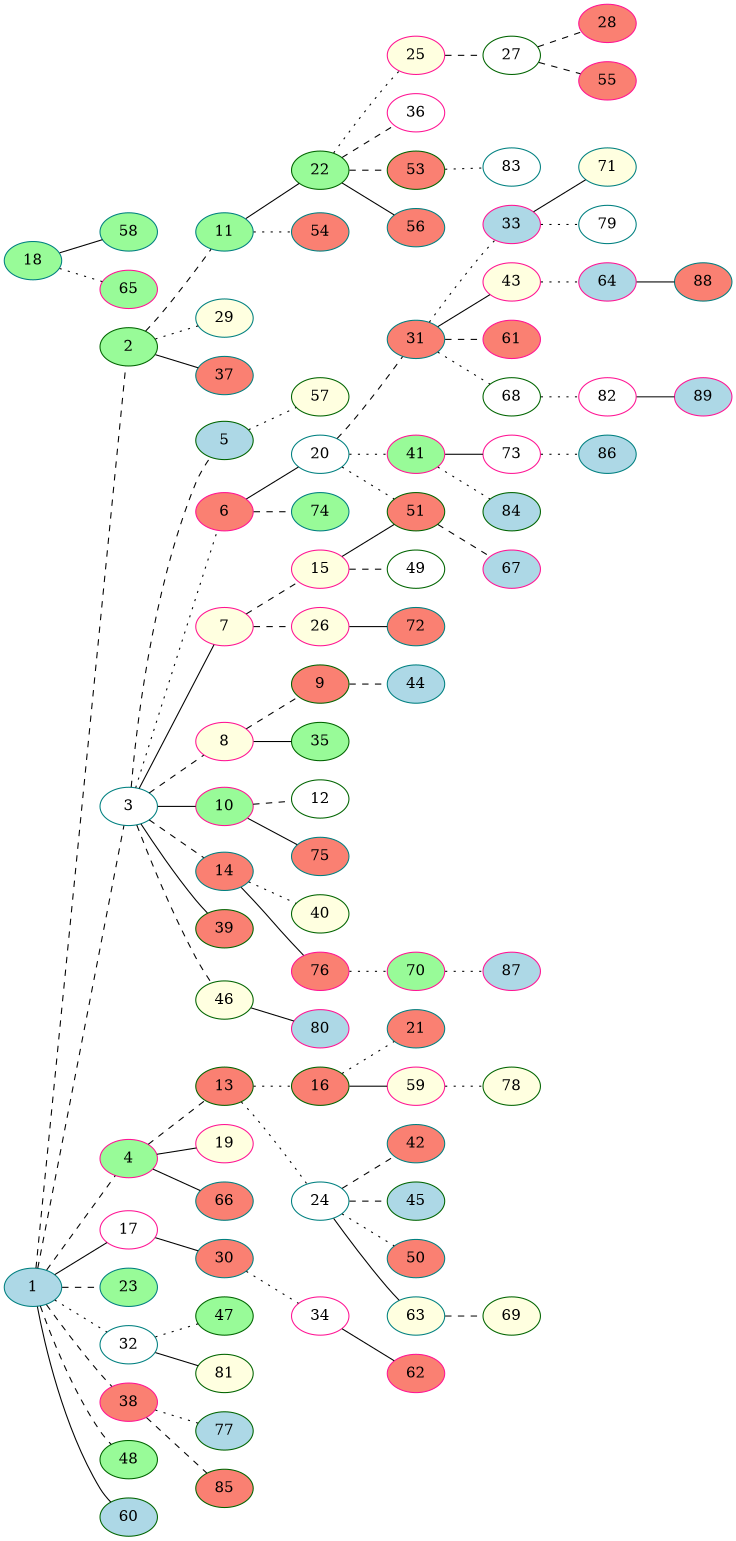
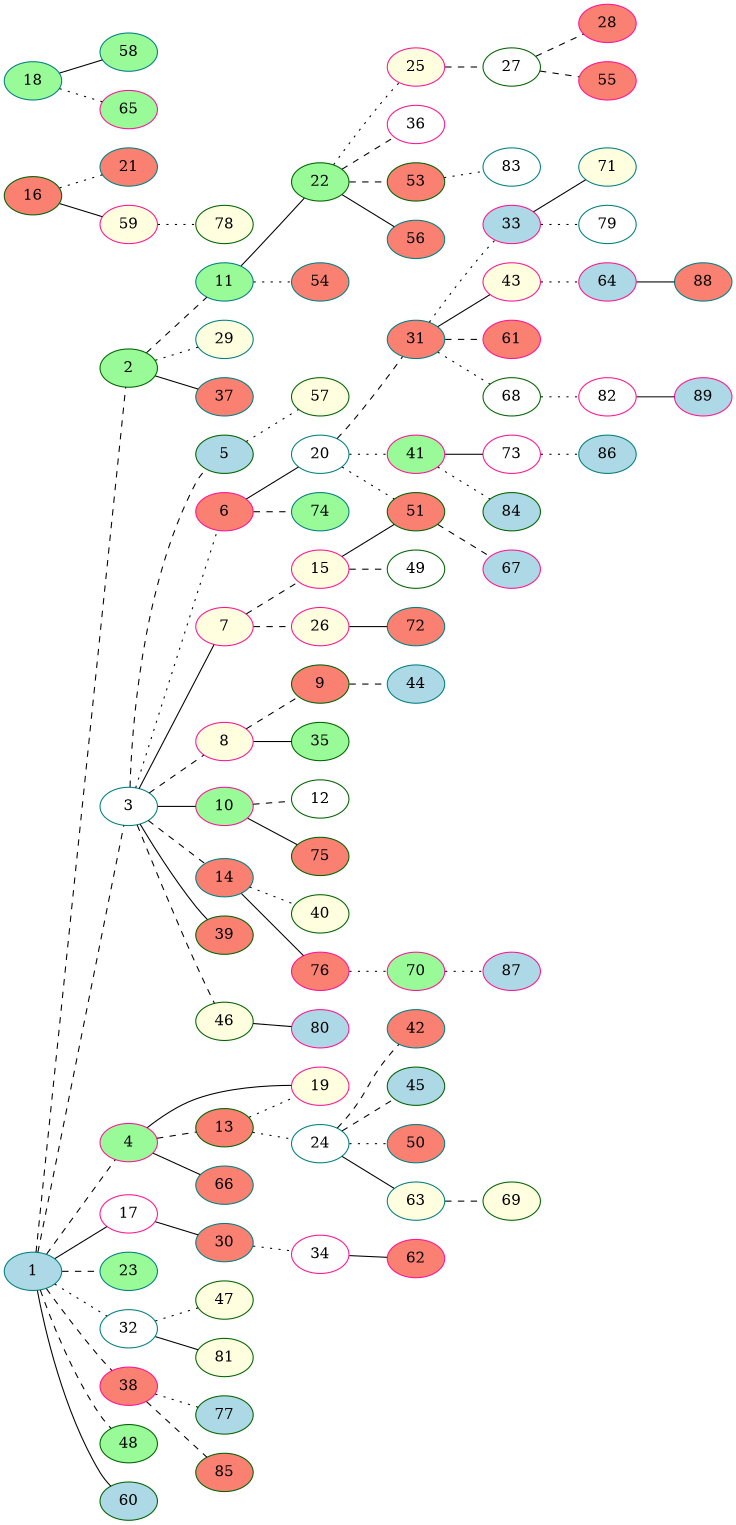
node "75": color teal -> darkgreen
edge "13" -- "16": now "13" -- "19"
node "47": fillcolor palegreen -> lightyellow
